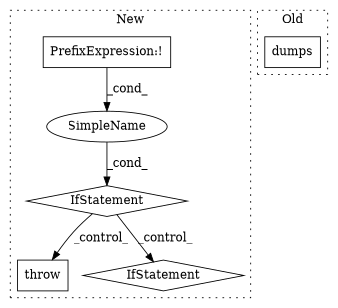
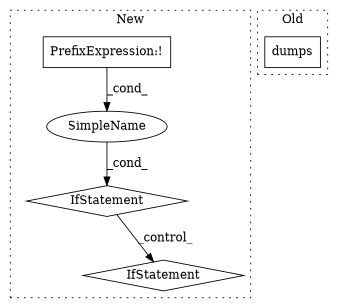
node "throw": removed
